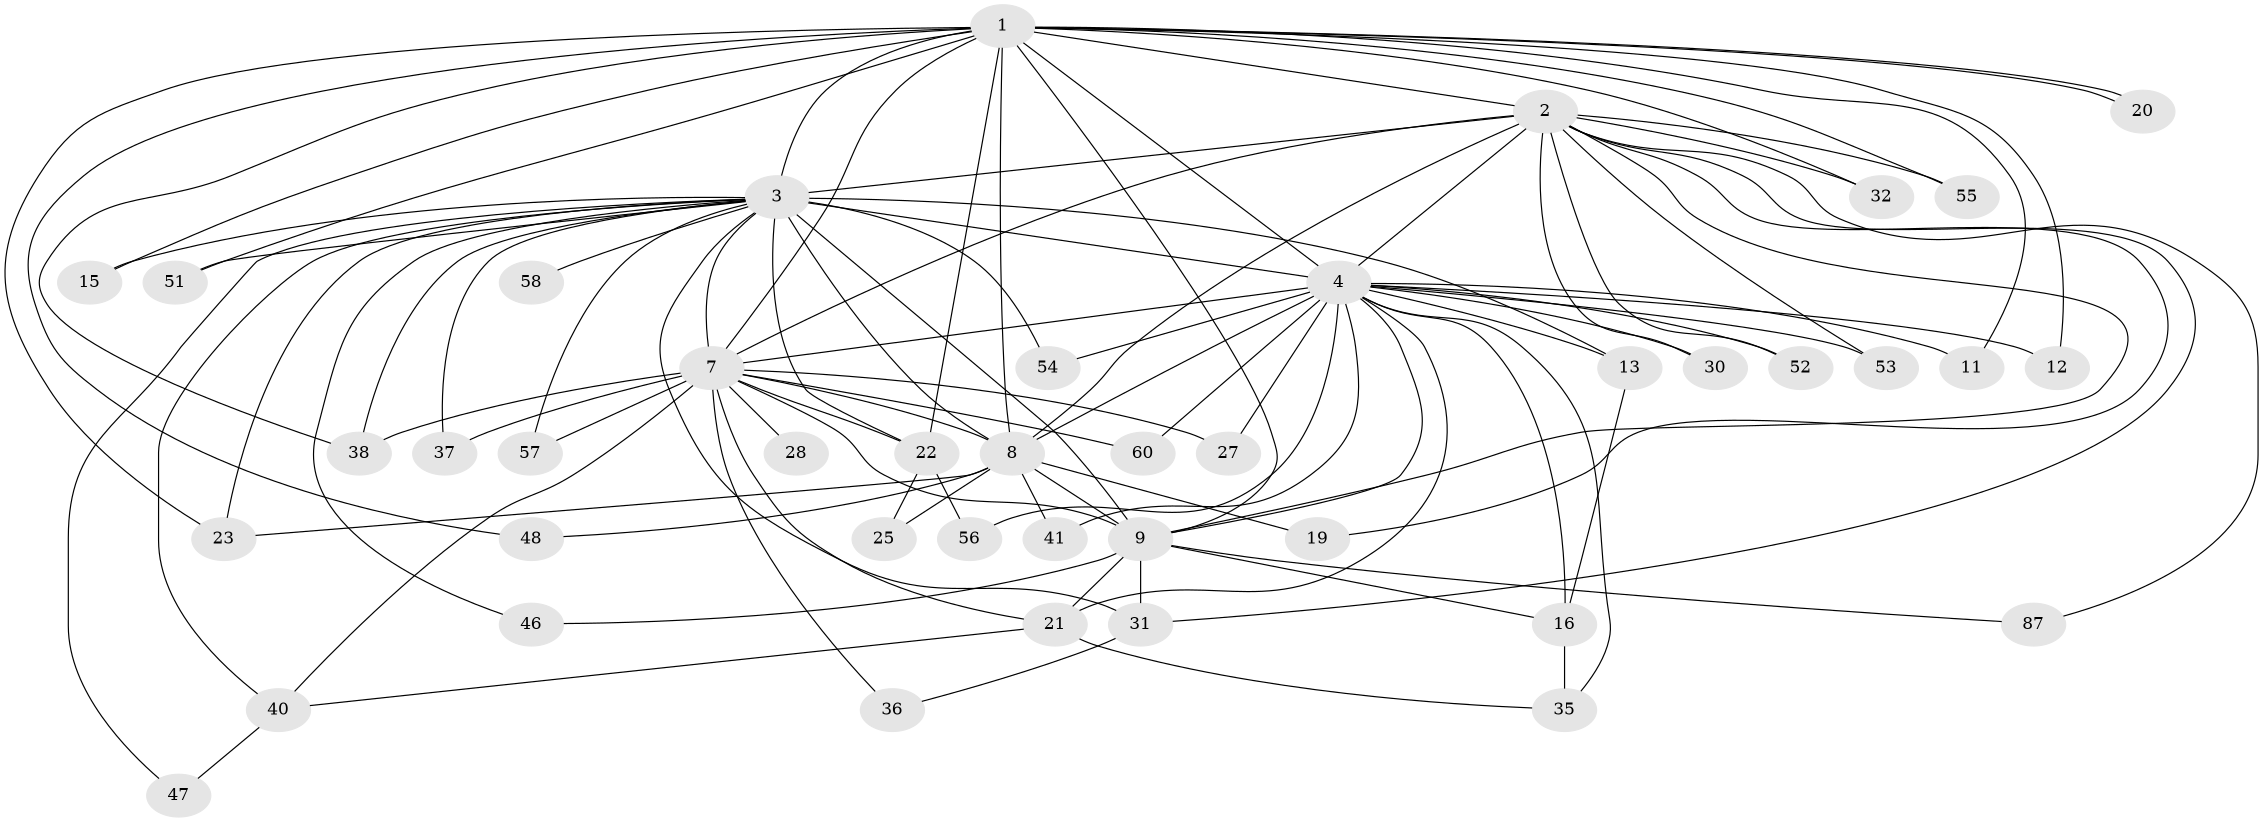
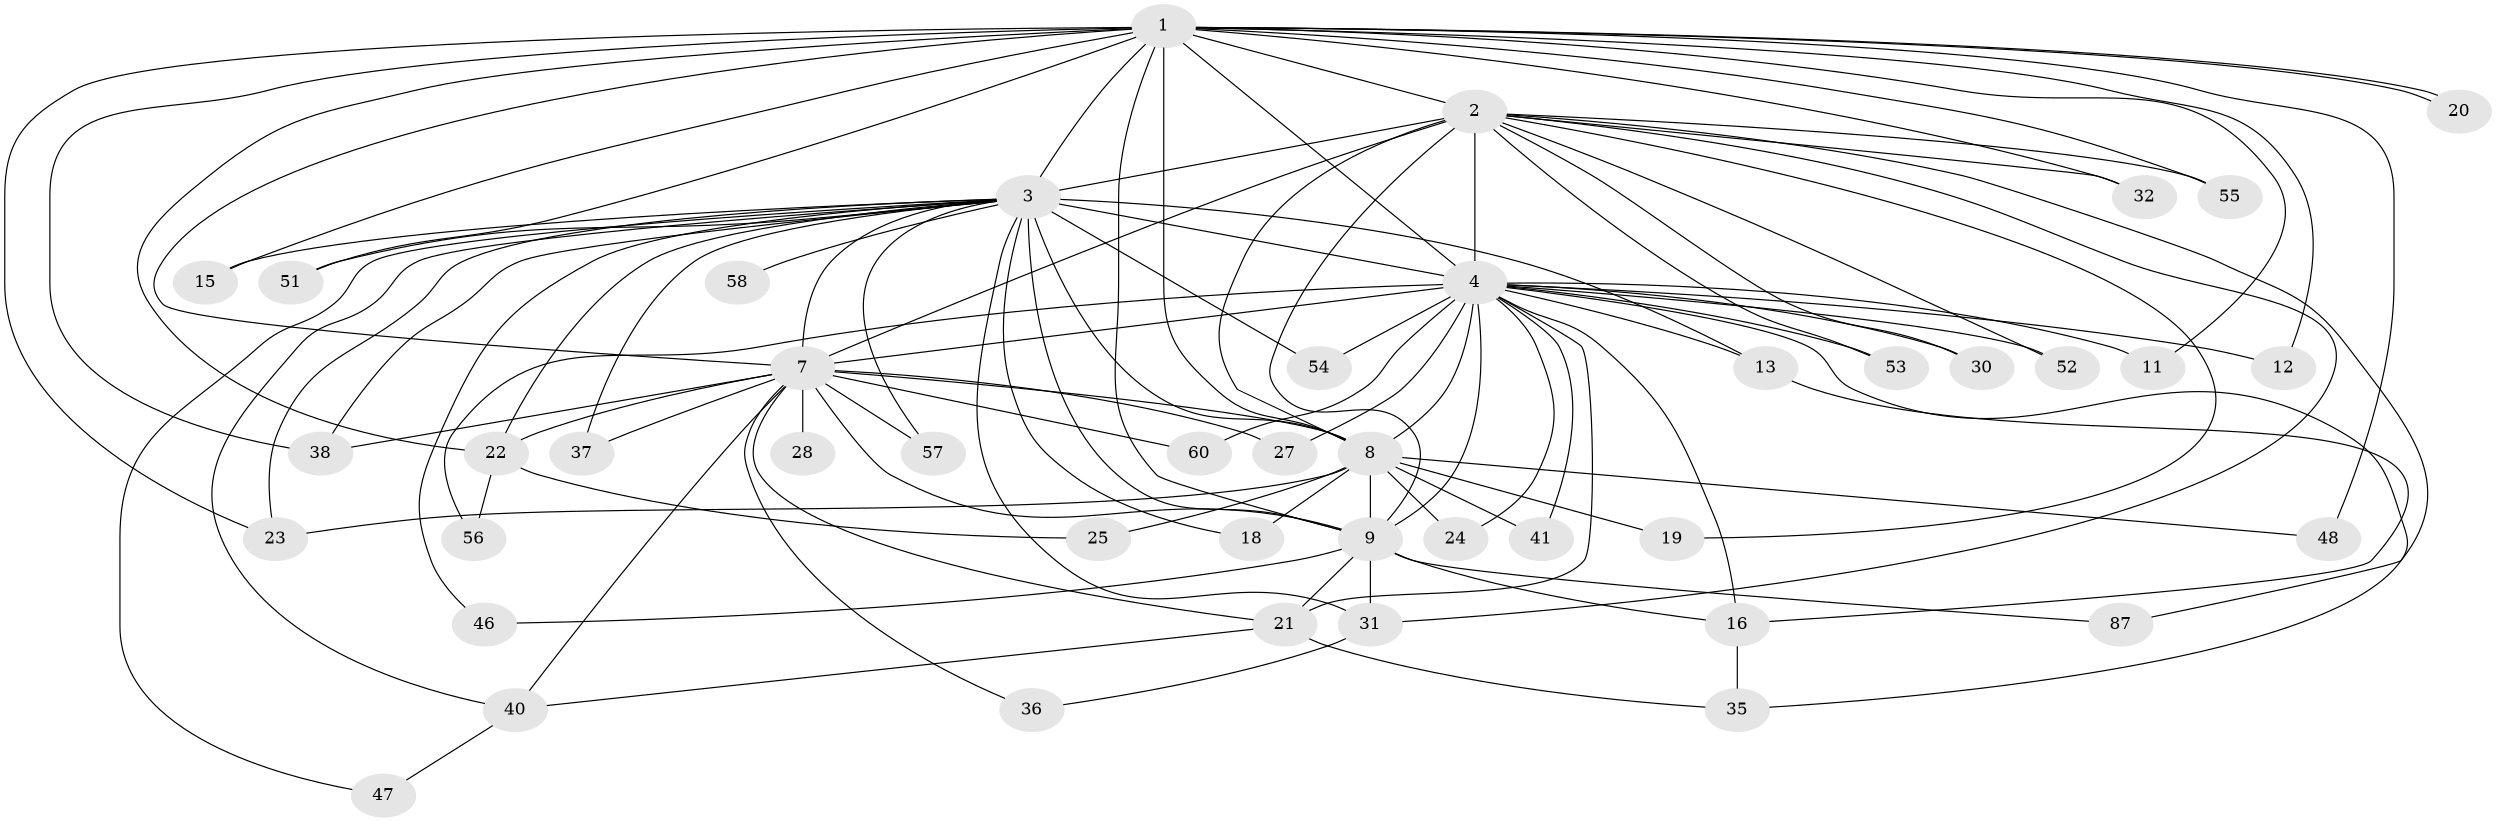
node "18": added
node "24": added
